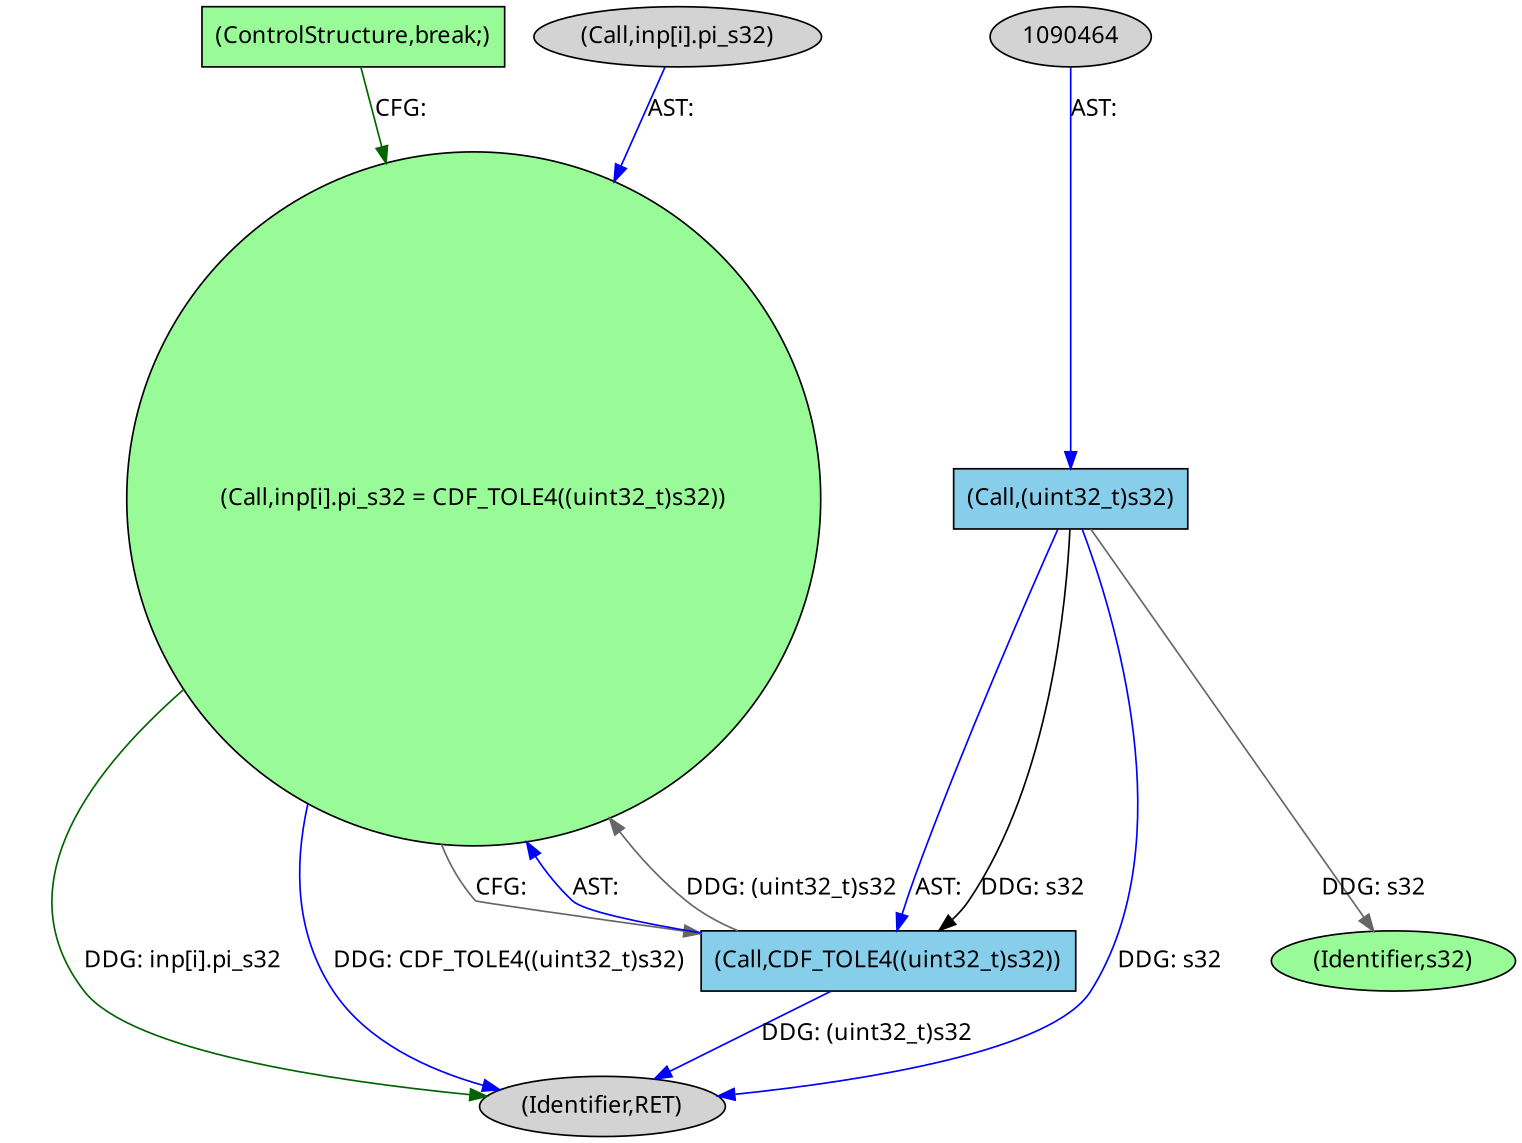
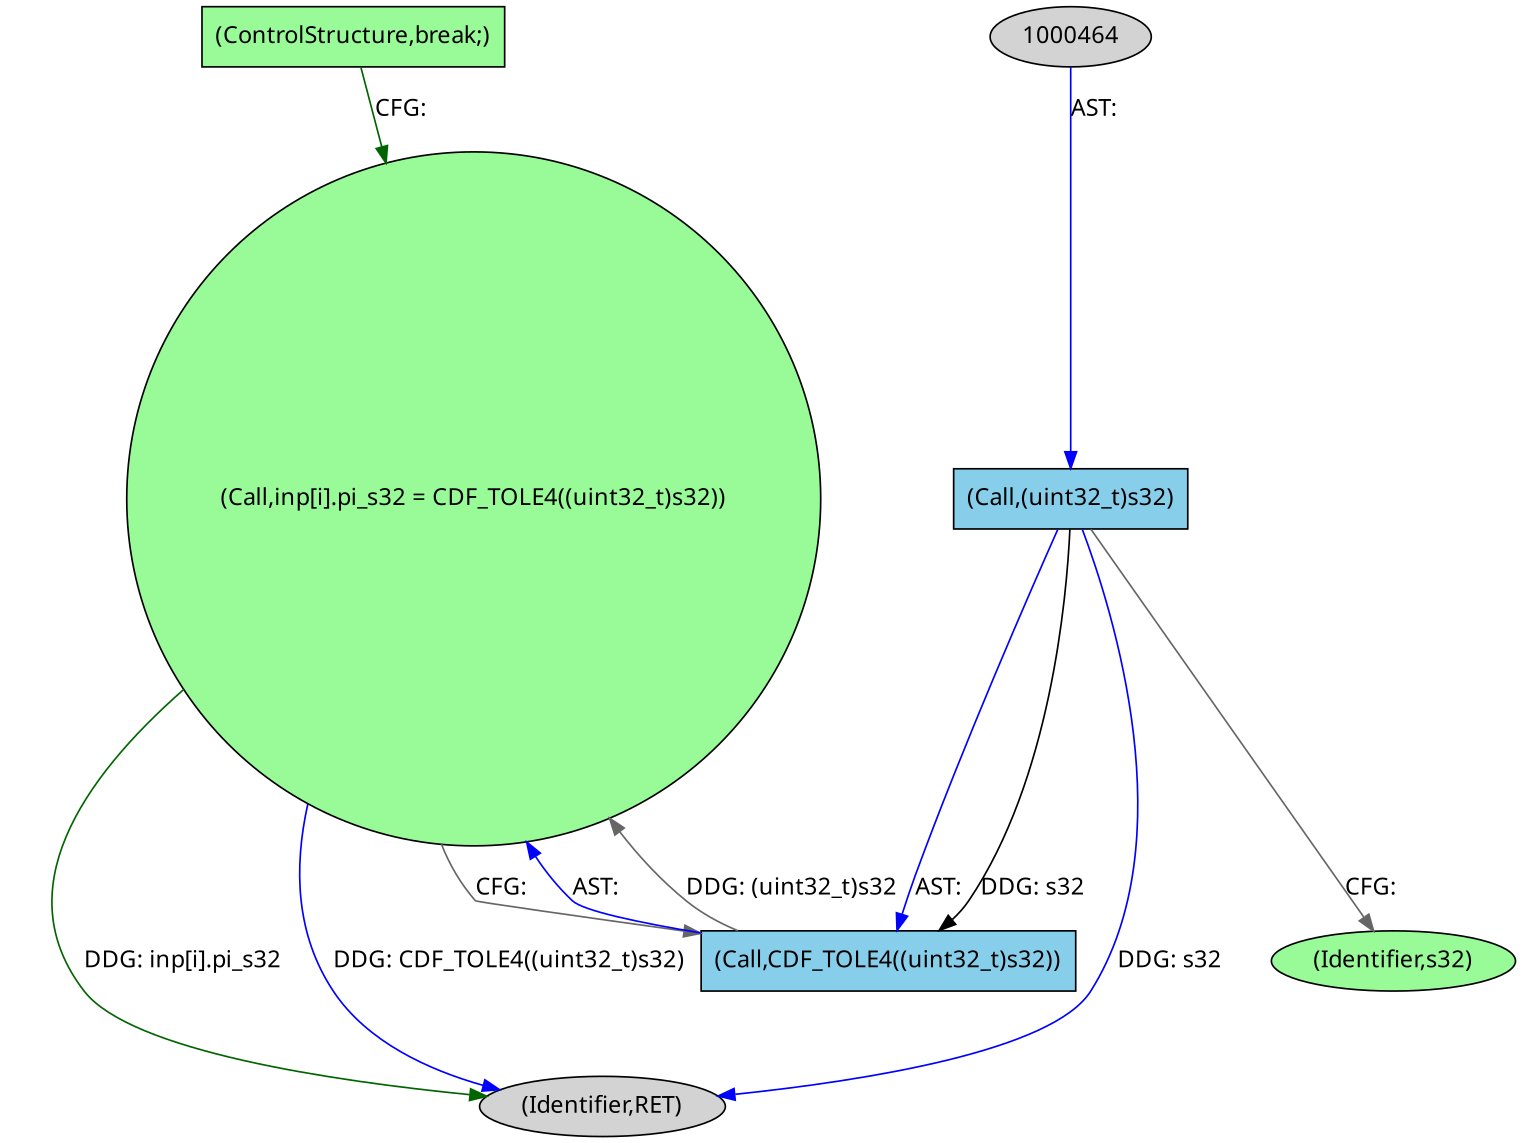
node "(Call,inp[i].pi_s32)": removed
node "1090464": label "1090464" -> "1000464"
edge "(Call,(uint32_t)s32)" -> "(Identifier,s32)": label "DDG: s32" -> "CFG: "
edge "(Call,CDF_TOLE4((uint32_t)s32))" -> "(Identifier,RET)": removed, label "DDG: (uint32_t)s32"
